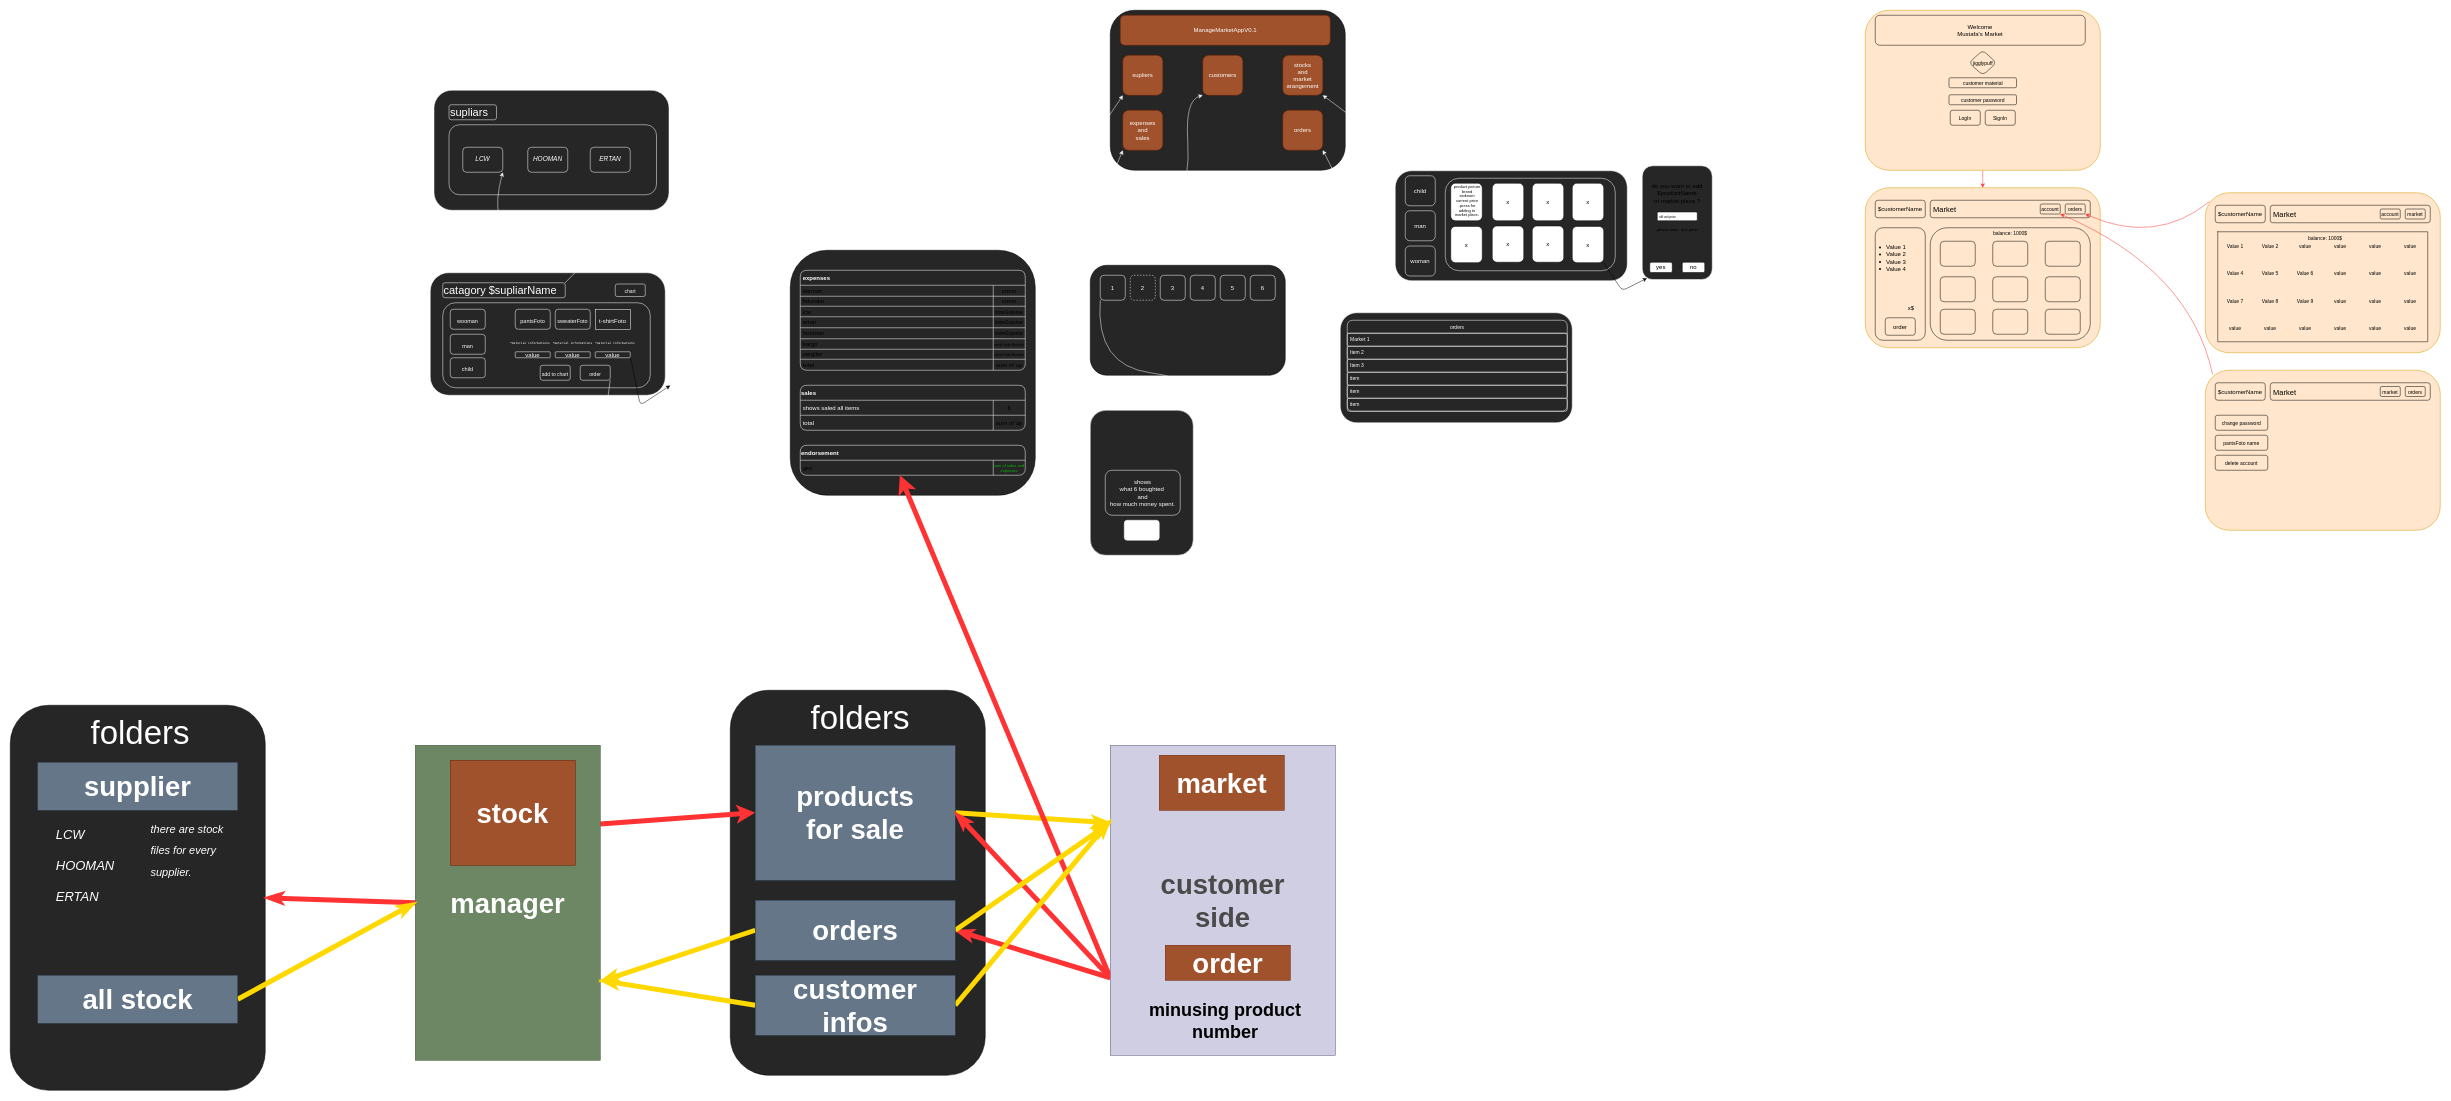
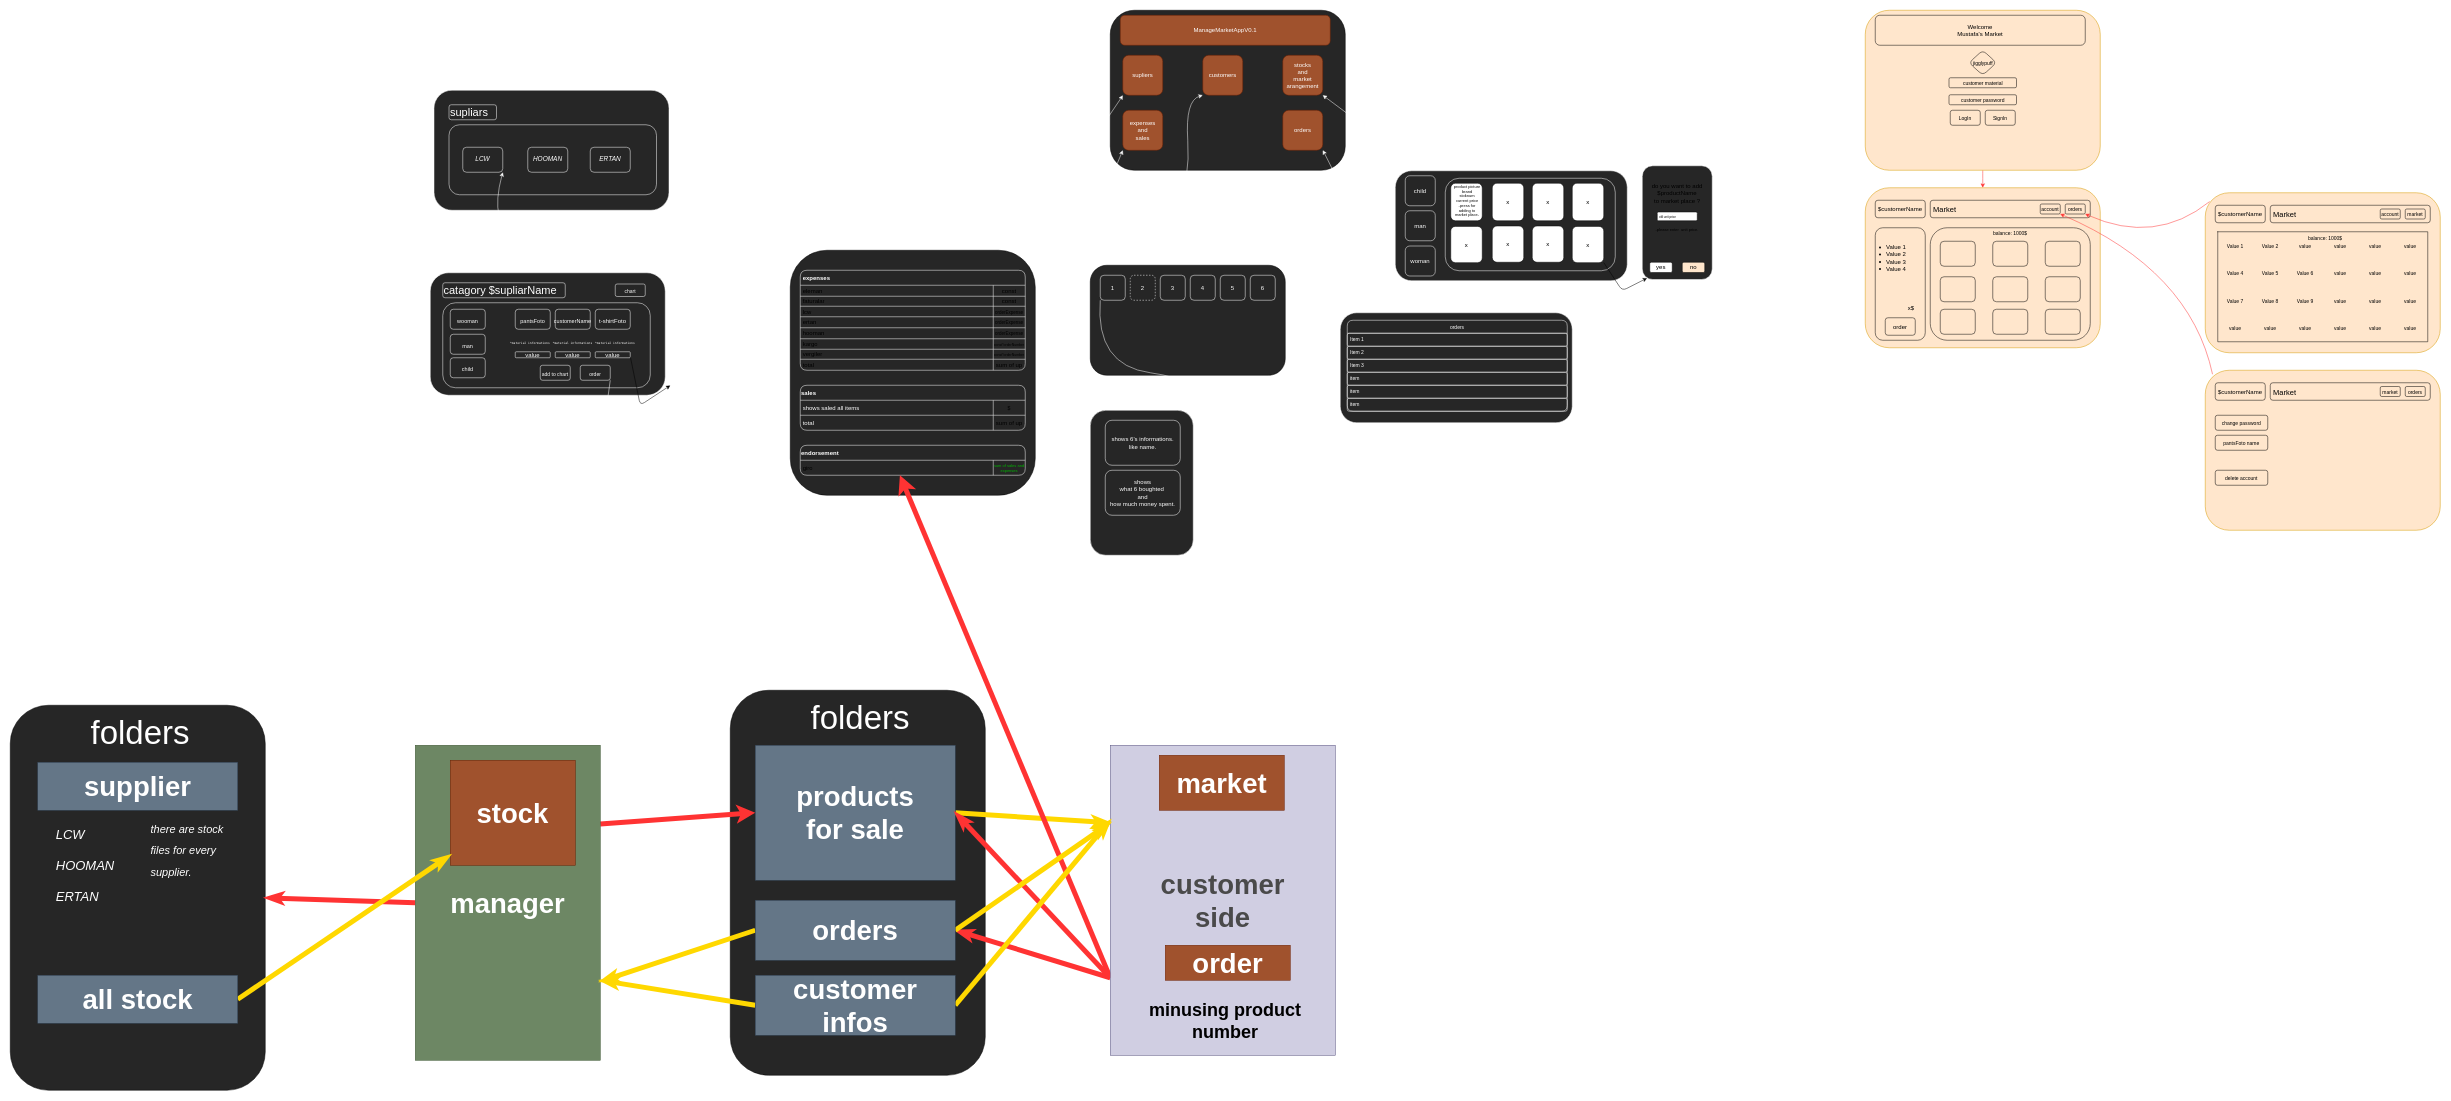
node "no": fillcolor #ffffff -> #ffe6cc
edge "catagory $supliarName" -> "$supliarName is a property of wears.": removed
node "t-shirtFoto": shape rectangle -> rounded rectangle
node "sweaterFoto": label "sweaterFoto" -> "customerName"
node "Market 1": label "Market 1" -> "Item 1"
node "shows 6's informations. like name.": added
node "delete account": moved (2242, 463) -> (2242, 478)
node "delete": removed
edge "all stock" -> "manager": now "all stock" -> "stock"
